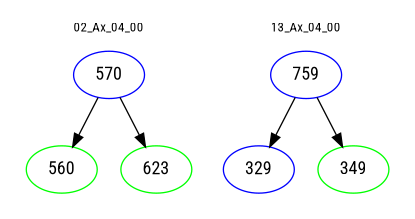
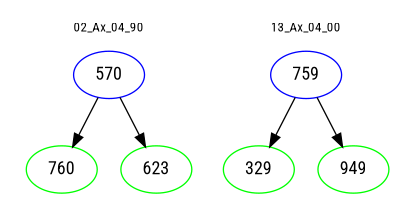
cluster "02_Ax_04_00": label "02_Ax_04_00" -> "02_Ax_04_90"
node "560": label "560" -> "760"
node "329": color blue -> green
node "349": label "349" -> "949"
